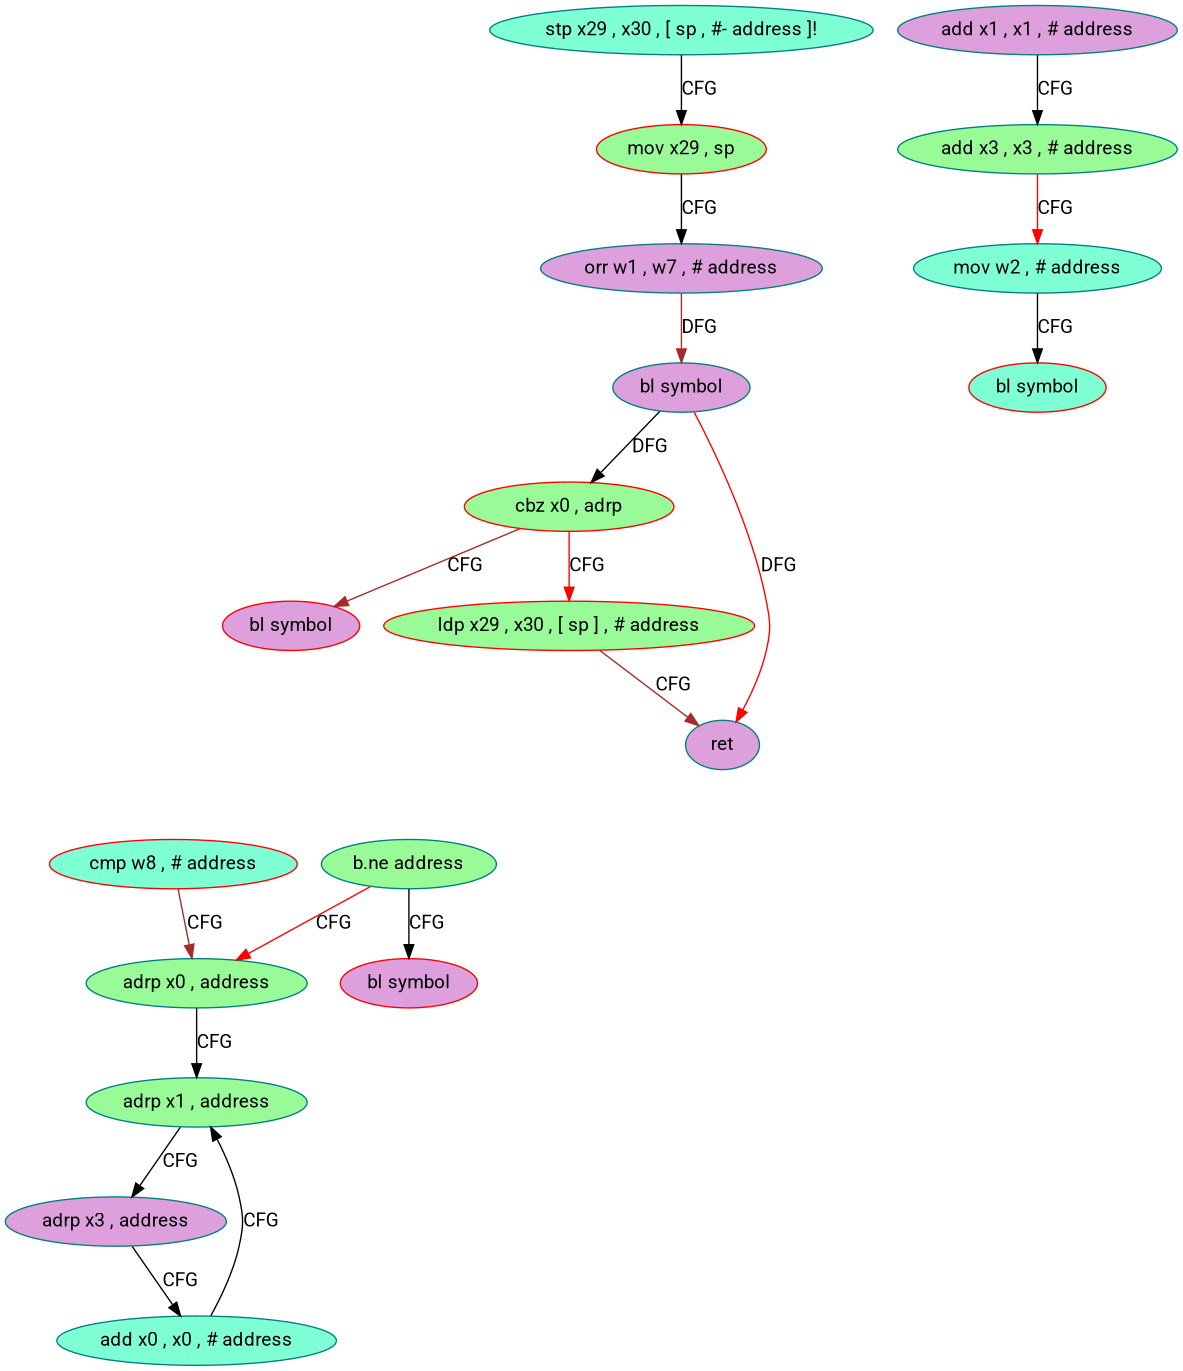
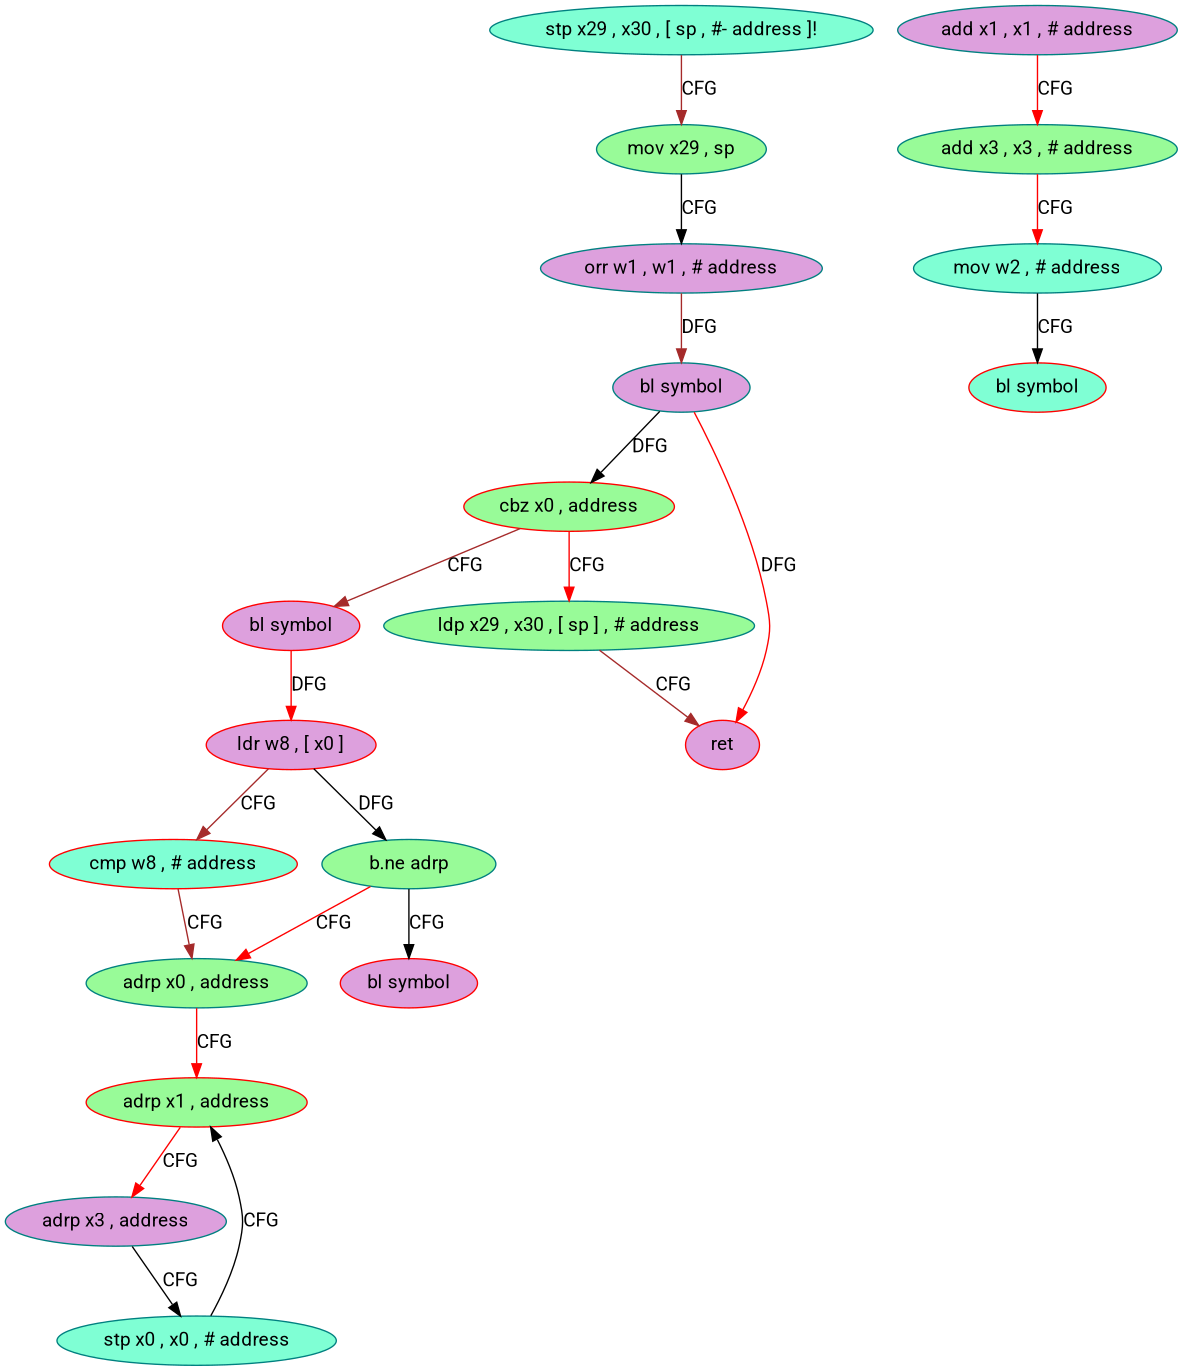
edge "stp x29 , x30 , [ sp , #- address ]!" -> "mov x29 , sp": color black -> brown
edge "add x1 , x1 , # address" -> "add x3 , x3 , # address": color black -> red
node "mov x29 , sp": color red -> teal
node "orr w1 , w7 , # address": label "orr w1 , w7 , # address" -> "orr w1 , w1 , # address"
node "cbz x0 , adrp": label "cbz x0 , adrp" -> "cbz x0 , address"
node "ldp x29 , x30 , [ sp ] , # address": color red -> teal
node "ldr w8 , [ x0 ]": added
node "ret": color teal -> red
node "b.ne address": label "b.ne address" -> "b.ne adrp"
edge "adrp x0 , address" -> "adrp x1 , address": color black -> red
node "adrp x1 , address": color teal -> red
edge "adrp x1 , address" -> "adrp x3 , address": color black -> red
node "add x0 , x0 , # address": label "add x0 , x0 , # address" -> "stp x0 , x0 , # address"
